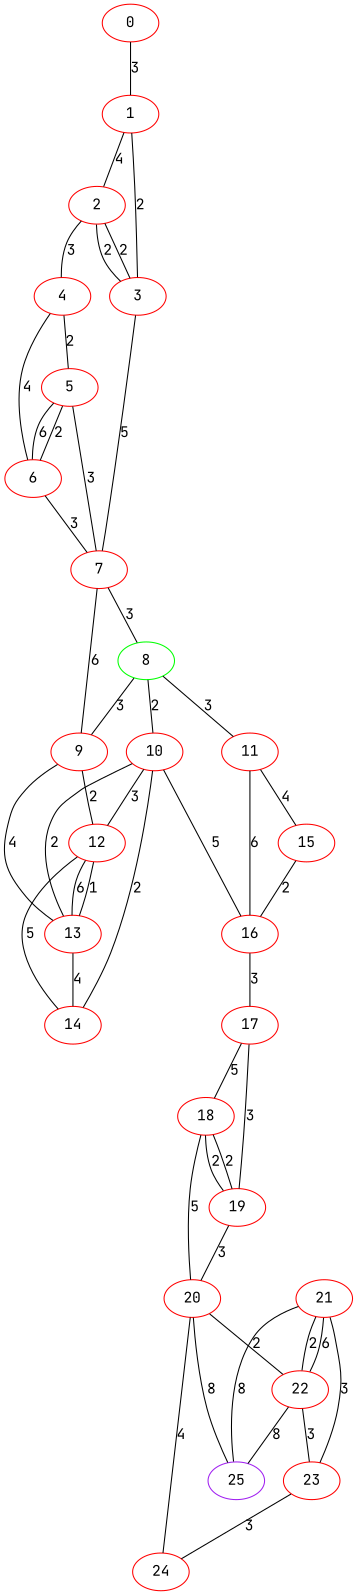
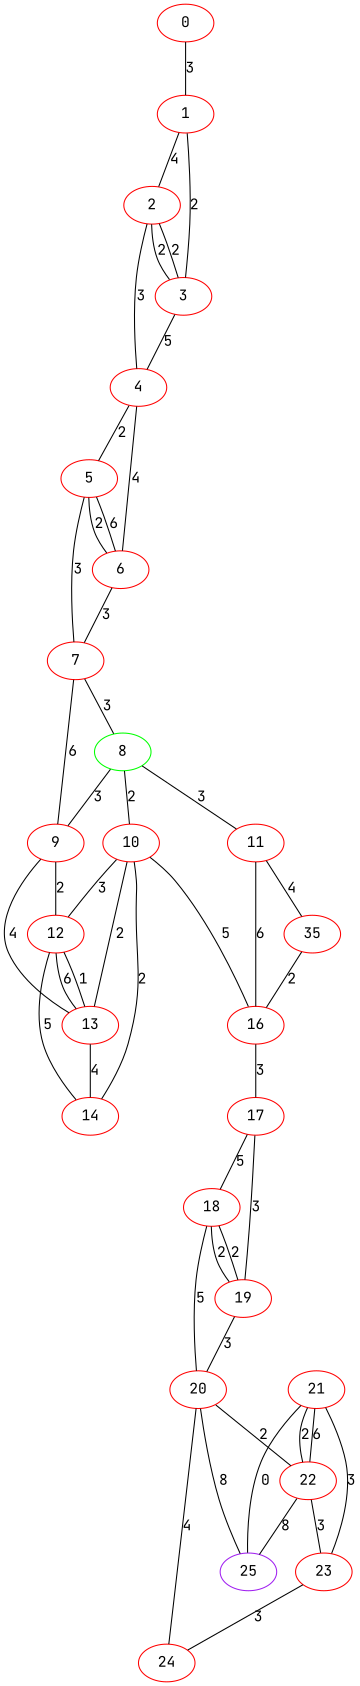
edge "3" -- "7": now "3" -- "4"
node "15": label "15" -> "35"
edge "21" -- "25": label "8" -> "0"
